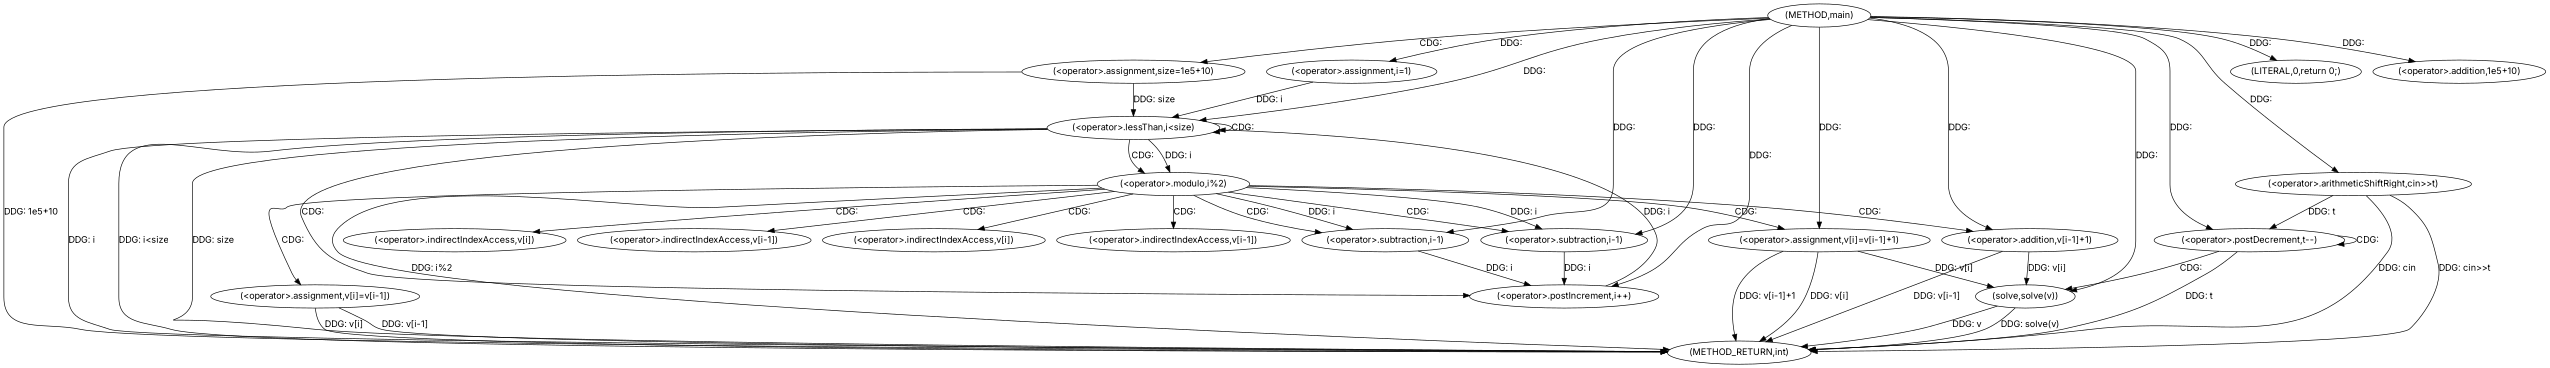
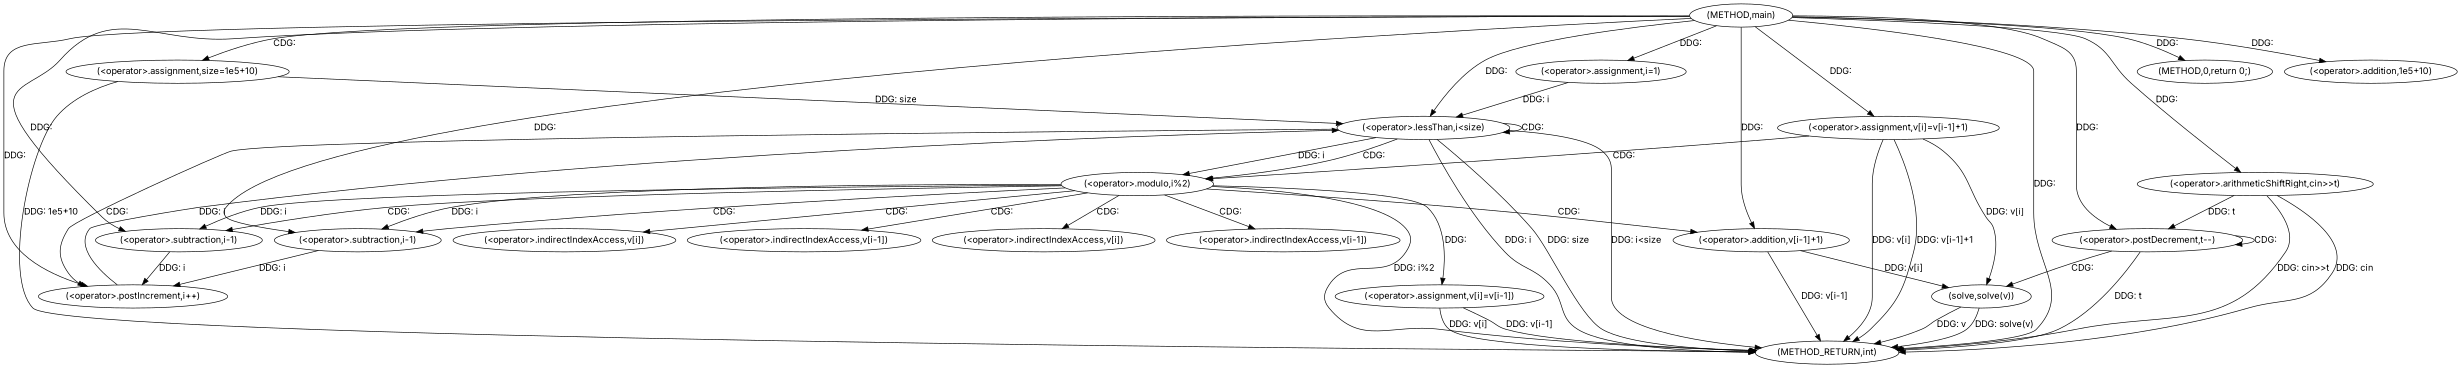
edge "(METHOD,main)" -> "(solve,solve(v))": now "(METHOD,main)" -> "(METHOD_RETURN,int)"
node "(LITERAL,0,return 0;)": label "(LITERAL,0,return 0;)" -> "(METHOD,0,return 0;)"
edge "(<operator>.modulo,i%2)" -> "(<operator>.assignment,v[i]=v[i-1]+1)": reversed
edge "(<operator>.modulo,i%2)" -> "(<operator>.assignment,v[i]=v[i-1])": label "CDG: " -> "DDG: "
